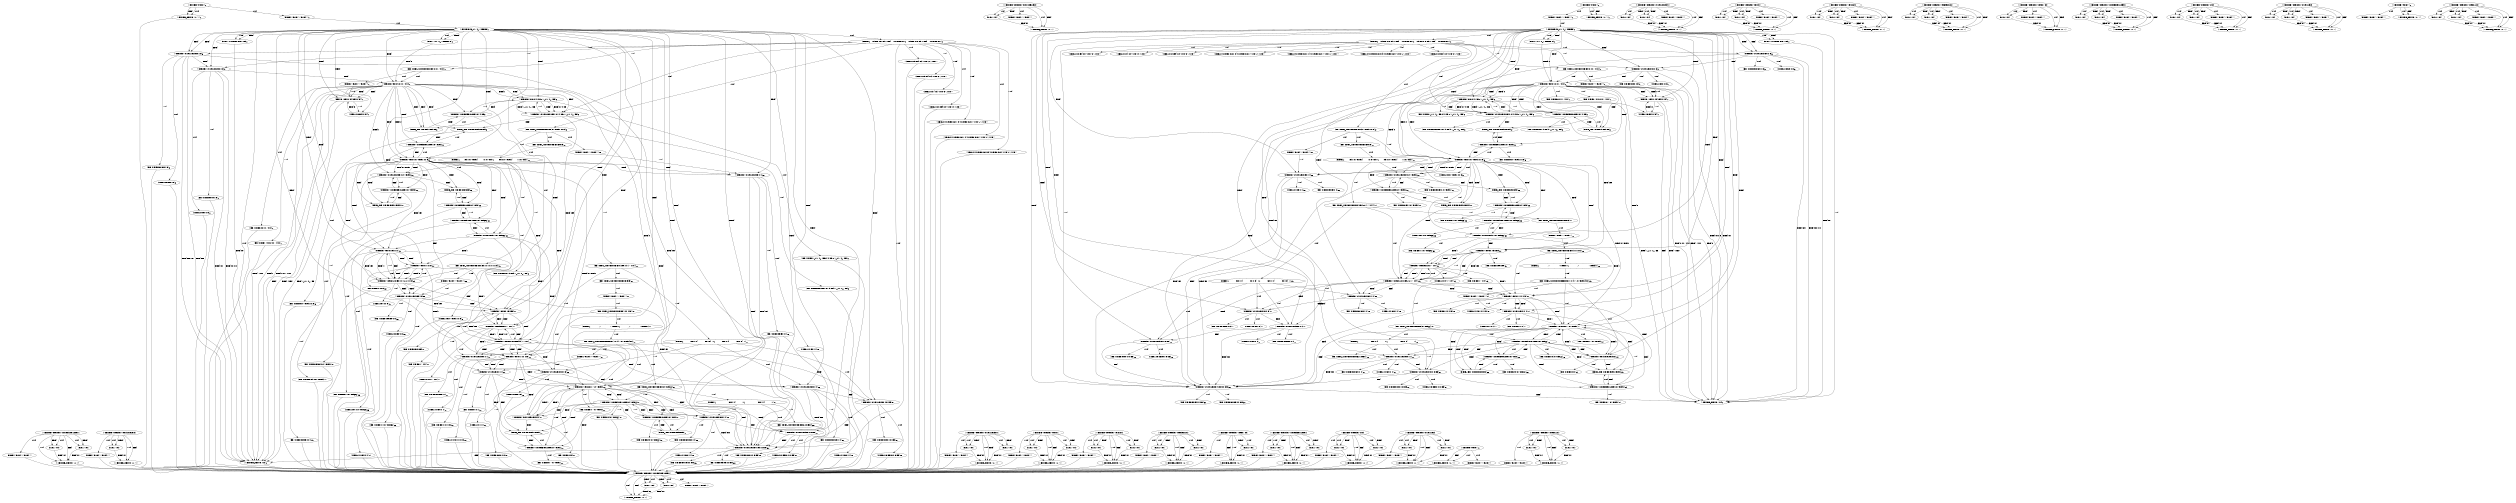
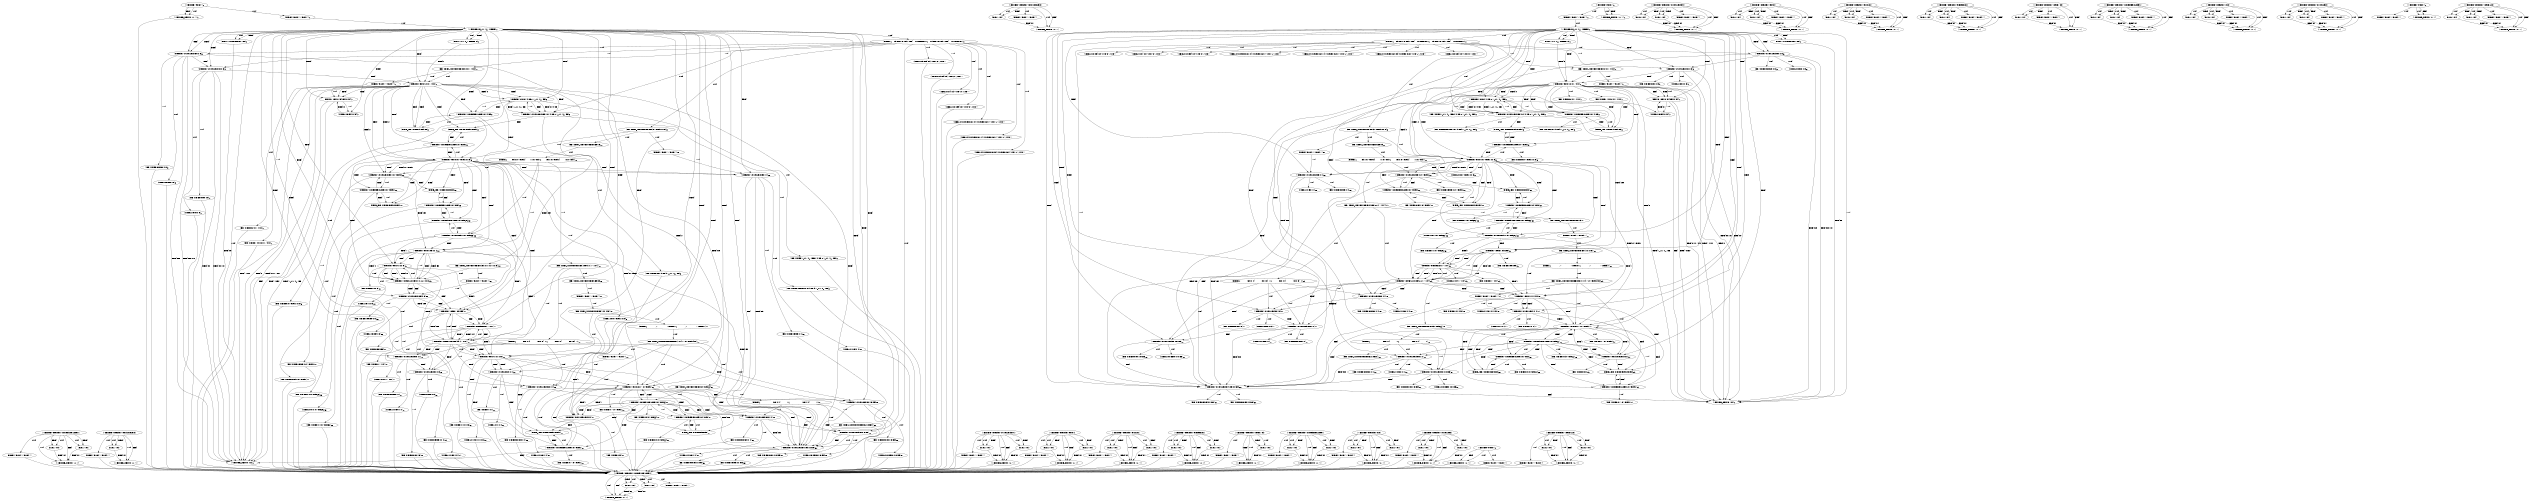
edge "(<operator>.logicalAnd,ret == 1 && i == 0)" -> "(LITERAL,0,i == 0)": now "(<operator>.equals,i == 0)" -> "(LITERAL,0,i == 0)"
